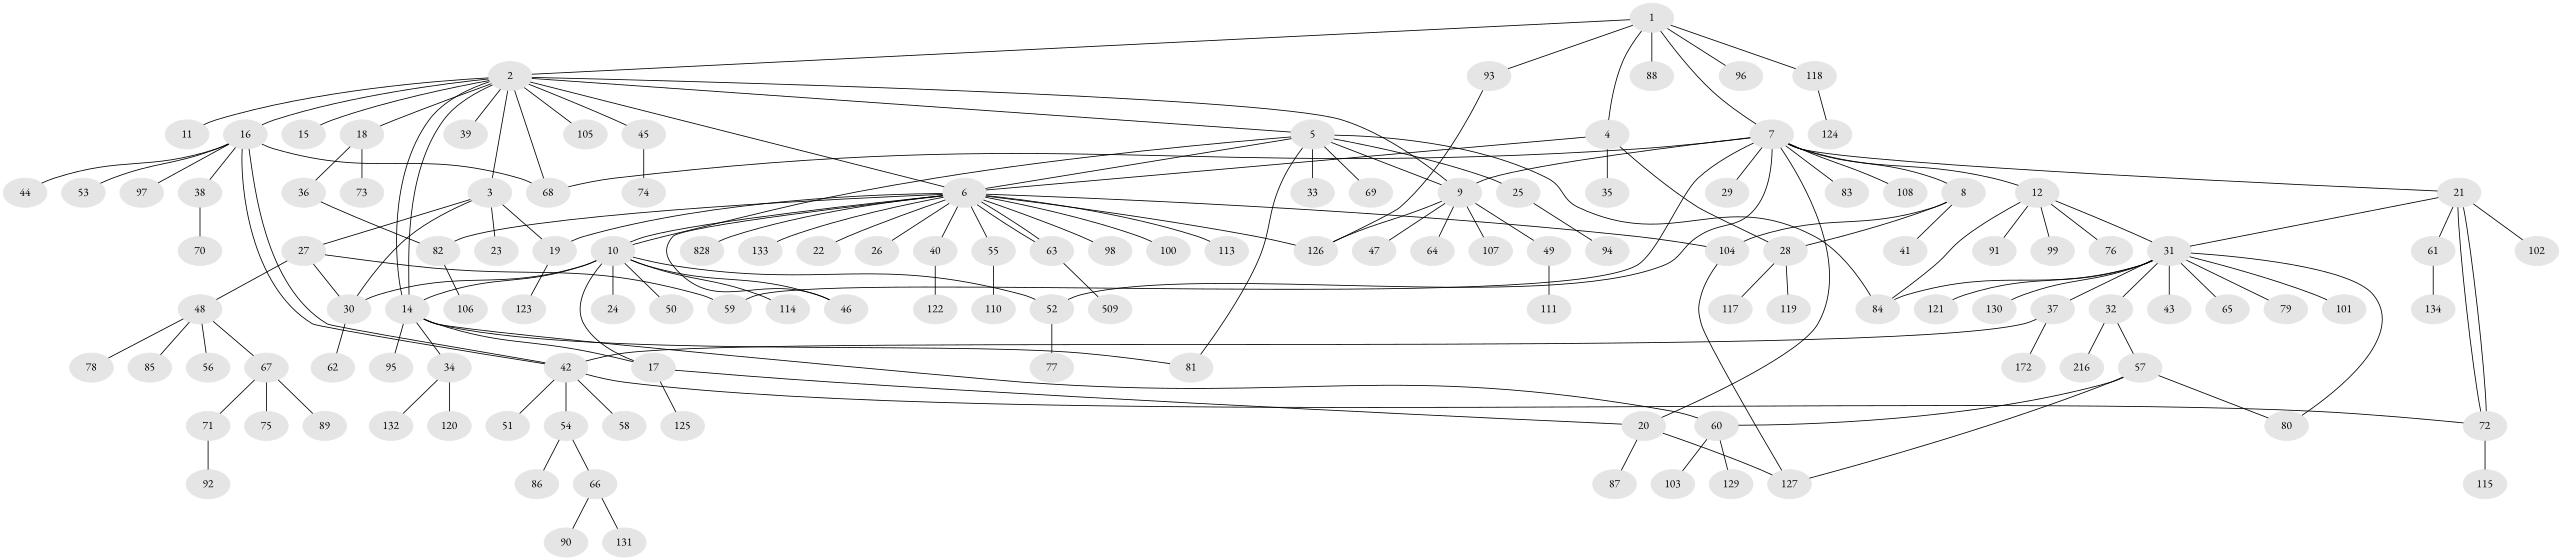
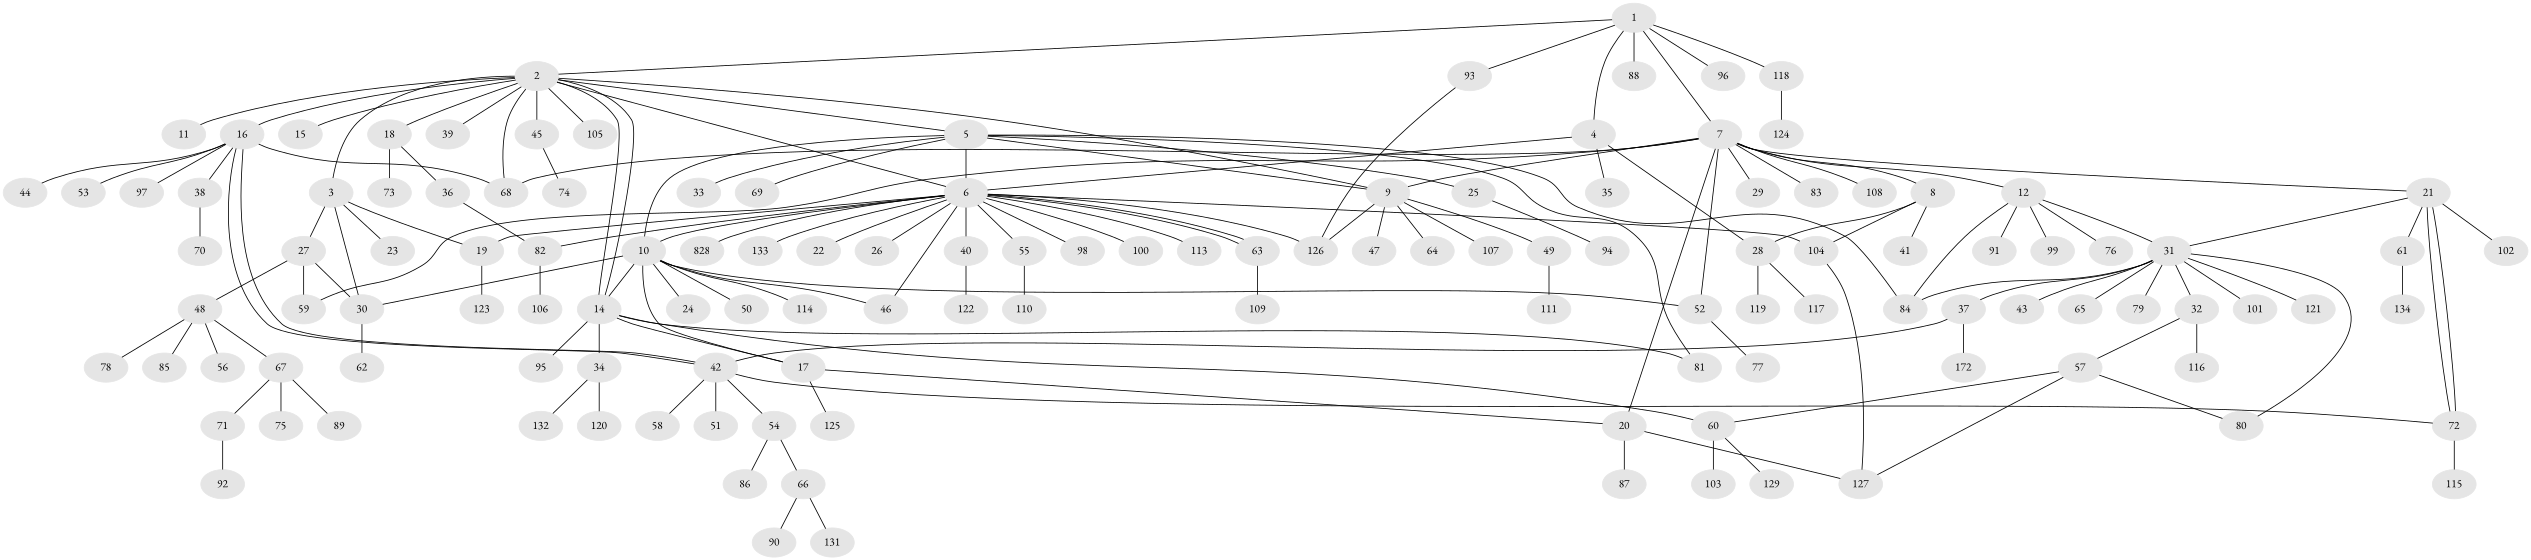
node "509": label "509" -> "109"
node "130": removed
node "216": label "216" -> "116"
